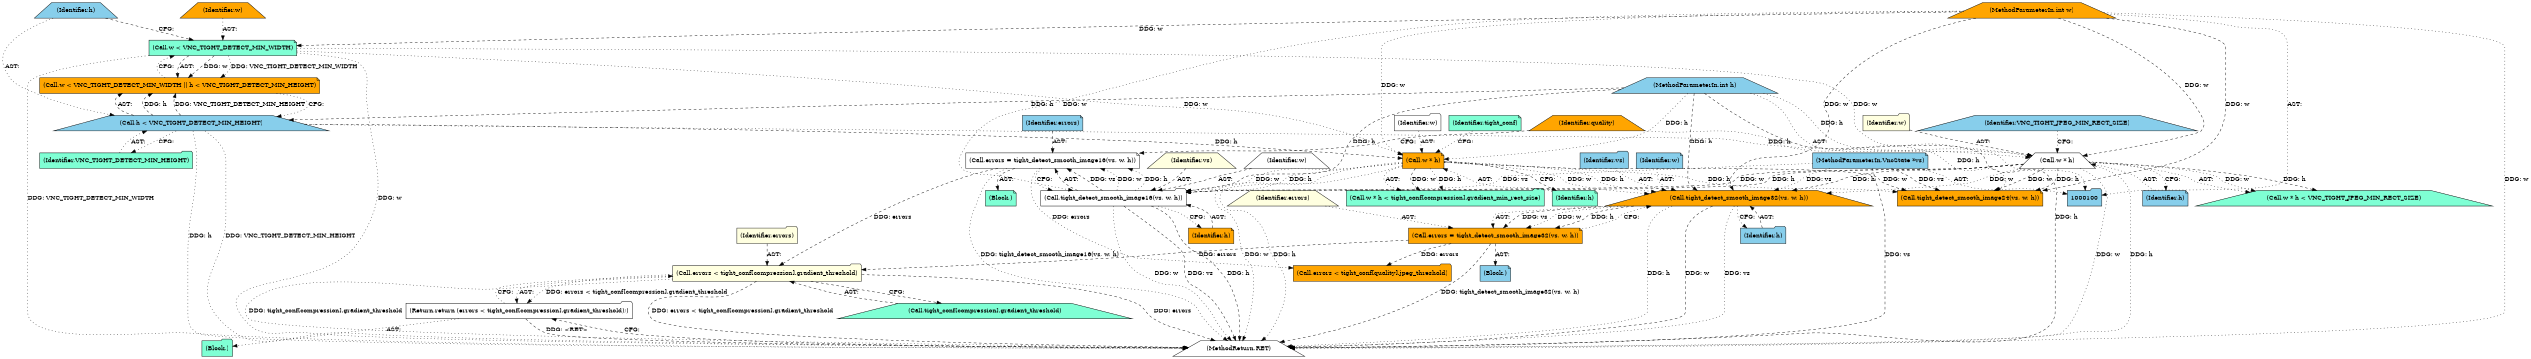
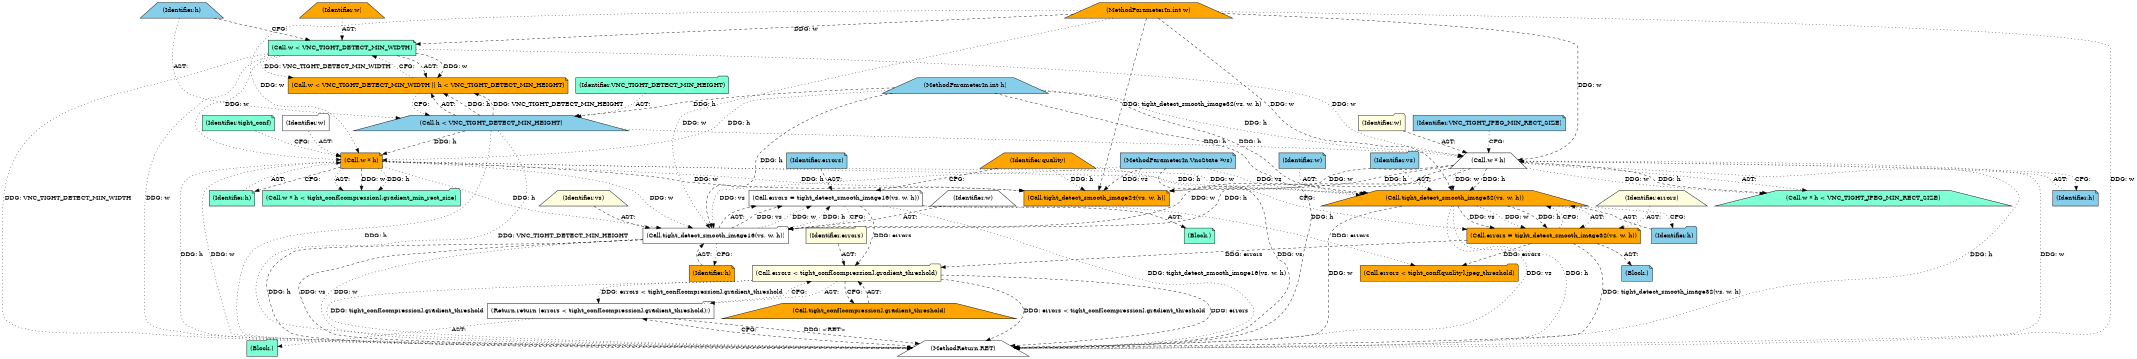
edge "(MethodParameterIn,int w)" -> "(Call,tight_detect_smooth_image24(vs, w, h))": label "DDG: w" -> "DDG: tight_detect_smooth_image32(vs, w, h)"
node "(Identifier,VNC_TIGHT_JPEG_MIN_RECT_SIZE)": shape trapezium -> note
edge "(Call,h < VNC_TIGHT_DETECT_MIN_HEIGHT)" -> "(Identifier,VNC_TIGHT_DETECT_MIN_HEIGHT)": removed, label "CFG:"
node "1000100": removed
edge "(Identifier,quality)" -> "(Call,errors = tight_detect_smooth_image32(vs, w, h))": added, label "CFG:"
node "(Call,tight_conf[compression].gradient_threshold)": fillcolor aquamarine -> orange
